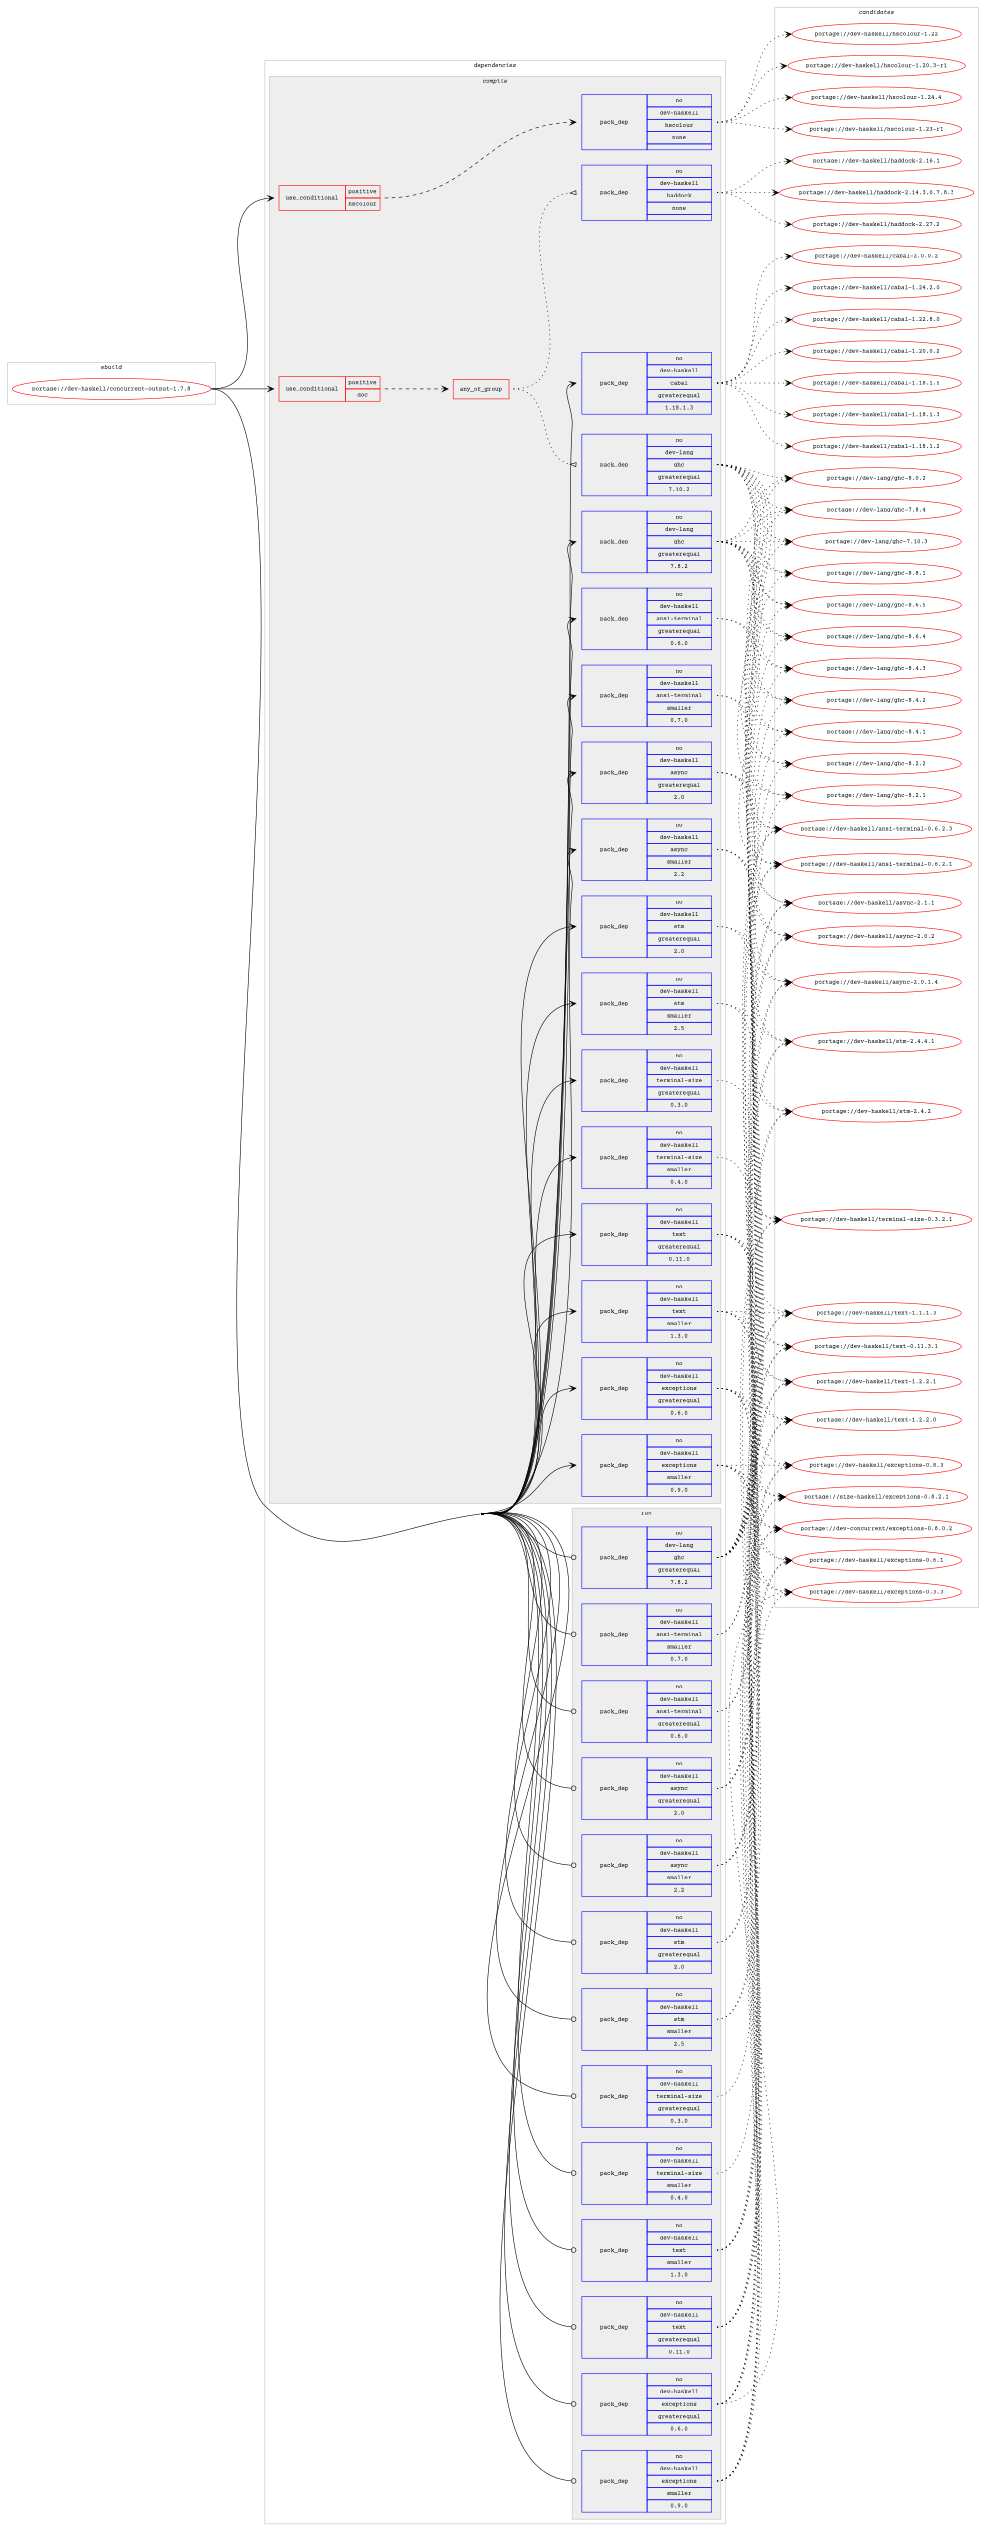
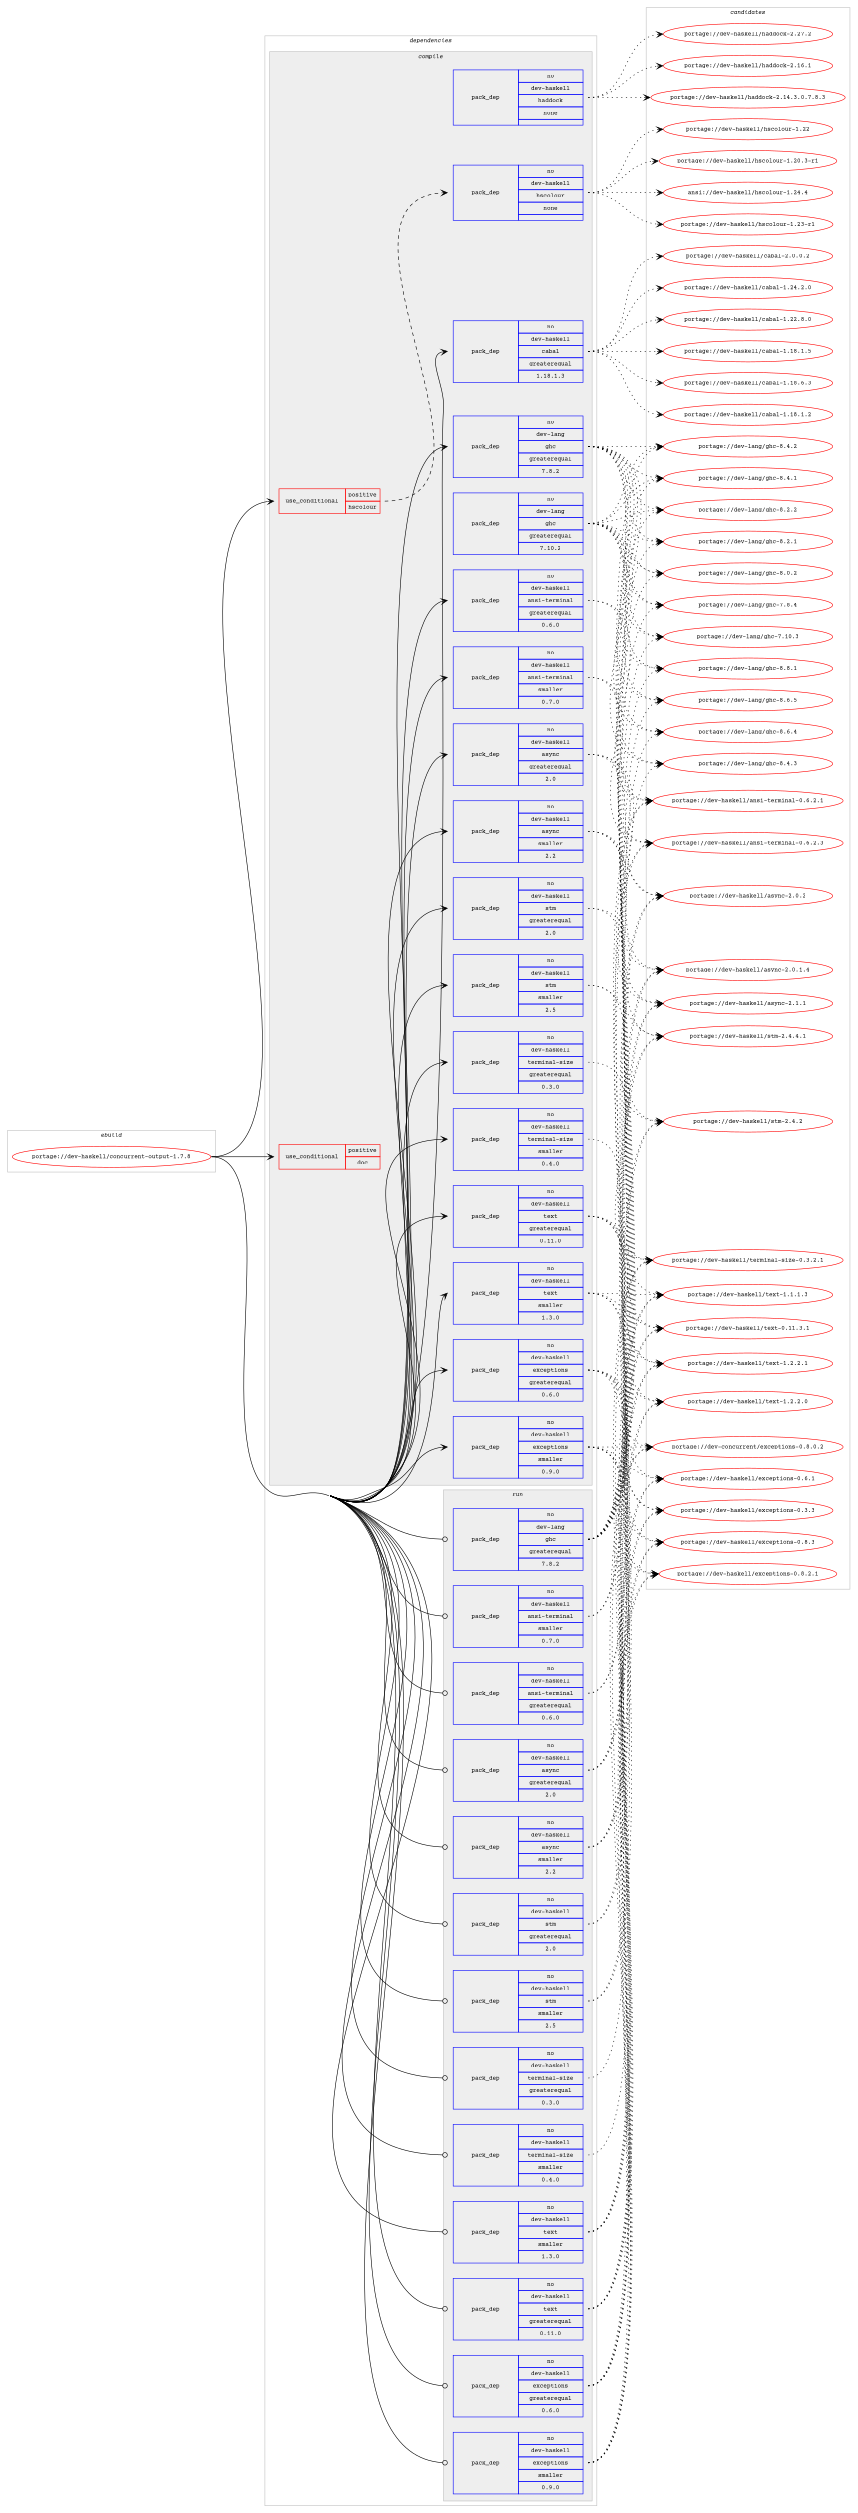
node "portage://dev-haskell/hscolour-1.24.4": label "portage://dev-haskell/hscolour-1.24.4" -> "ansi://dev-haskell/hscolour-1.24.4"
node "portage://dev-haskell/cabal-1.20.0.2": removed
node "any_of_group": removed
node "portage://dev-haskell/cabal-1.18.1.3": label "portage://dev-haskell/cabal-1.18.1.3" -> "portage://dev-haskell/cabal-1.18.6.3"
node "portage://size-haskell/exceptions-0.8.2.1": label "portage://size-haskell/exceptions-0.8.2.1" -> "portage://dev-haskell/exceptions-0.8.2.1"
